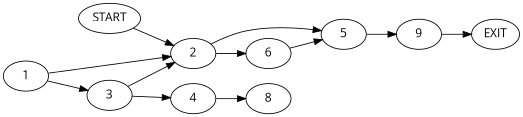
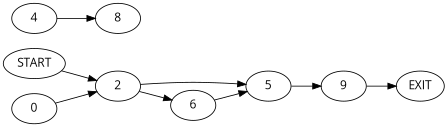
node "1": label "1" -> "0"
node "3": removed
